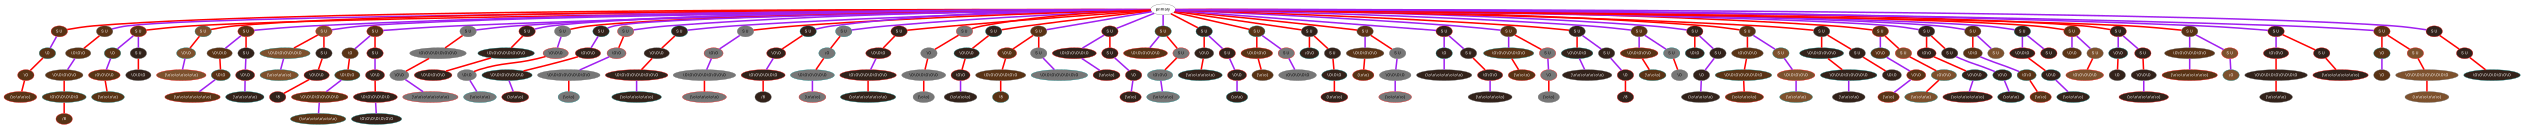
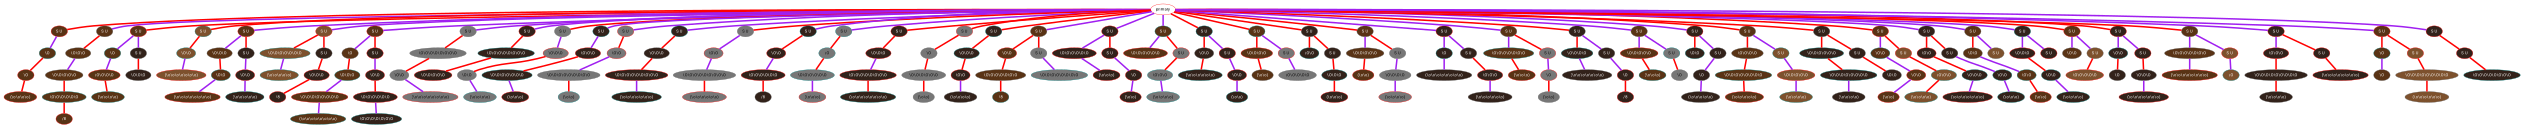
node "primary": color gray40 -> red
